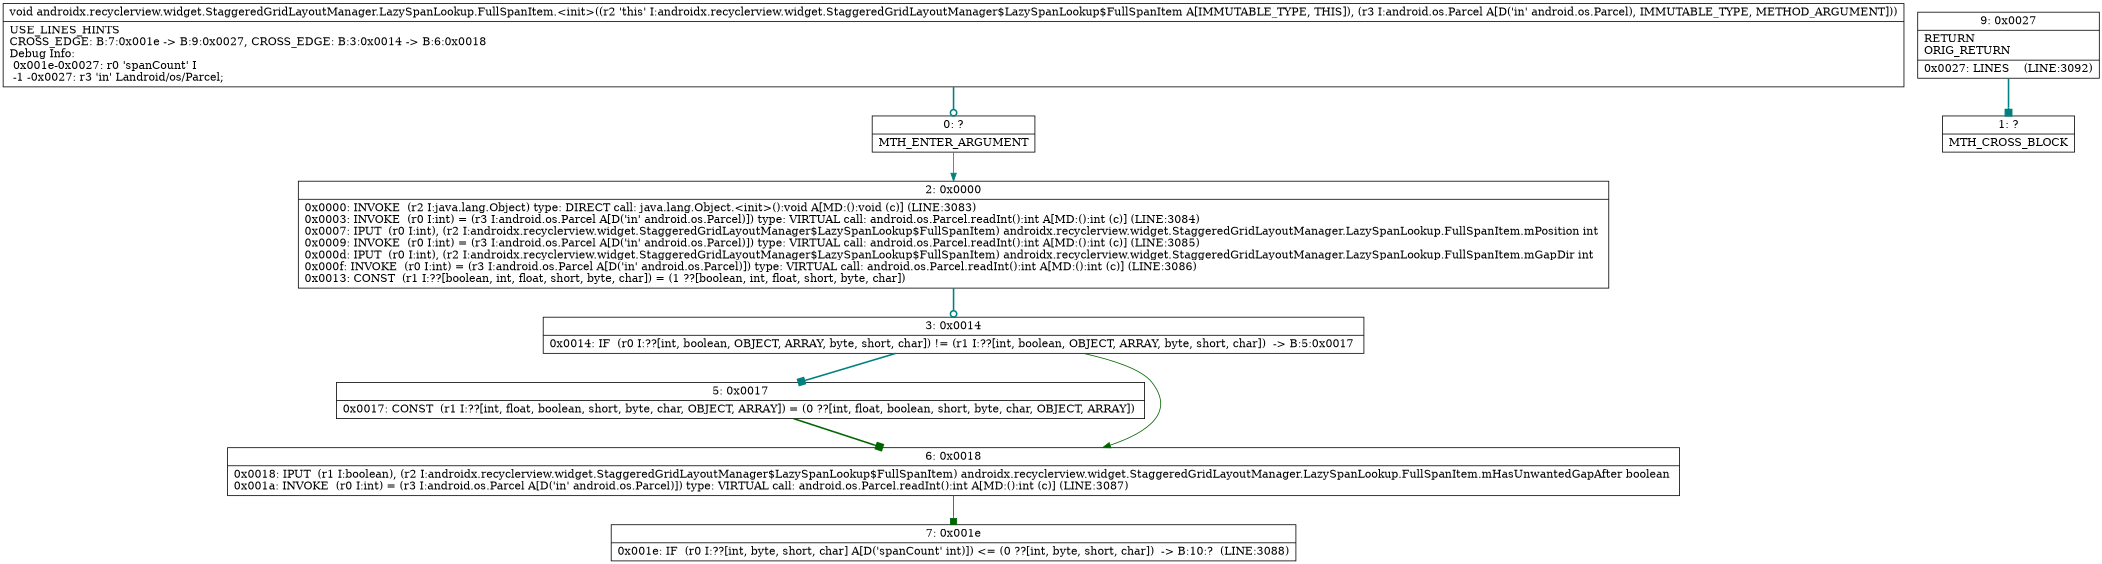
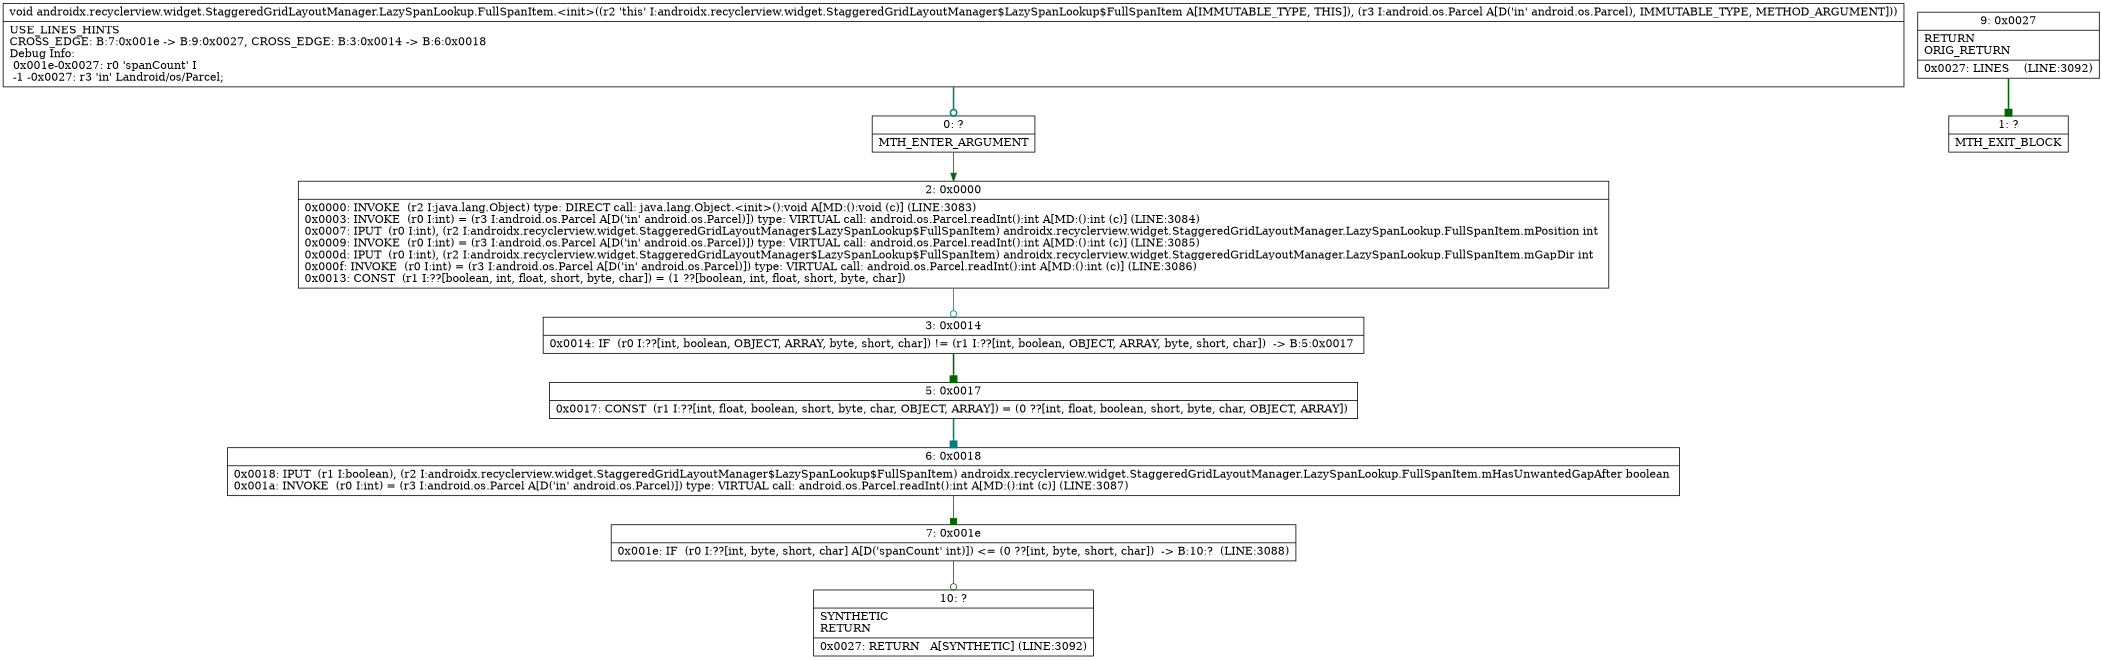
edge "9: 0x0027" -> "1: ?": color teal -> darkgreen
node "1: ?": text "MTH_CROSS_BLOCK" -> "MTH_EXIT_BLOCK"
edge "0: ?" -> "2: 0x0000": color teal -> darkgreen
edge "2: 0x0000" -> "3: 0x0014": style bold -> solid
edge "3: 0x0014" -> "5: 0x0017": color teal -> darkgreen
edge "3: 0x0014" -> "6: 0x0018": removed
edge "5: 0x0017" -> "6: 0x0018": color darkgreen -> teal
node "10: ?": added
